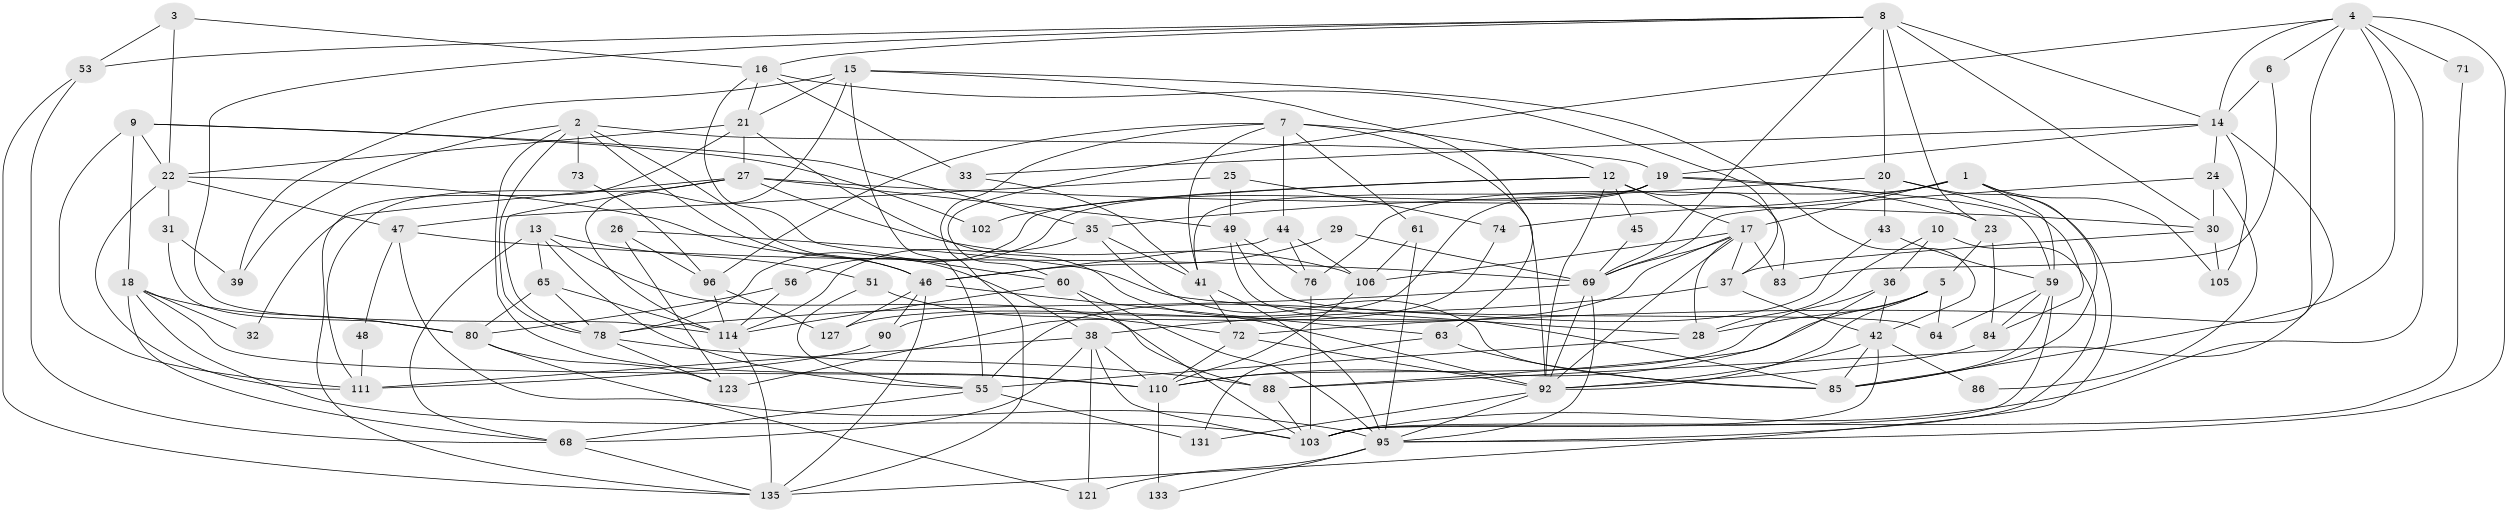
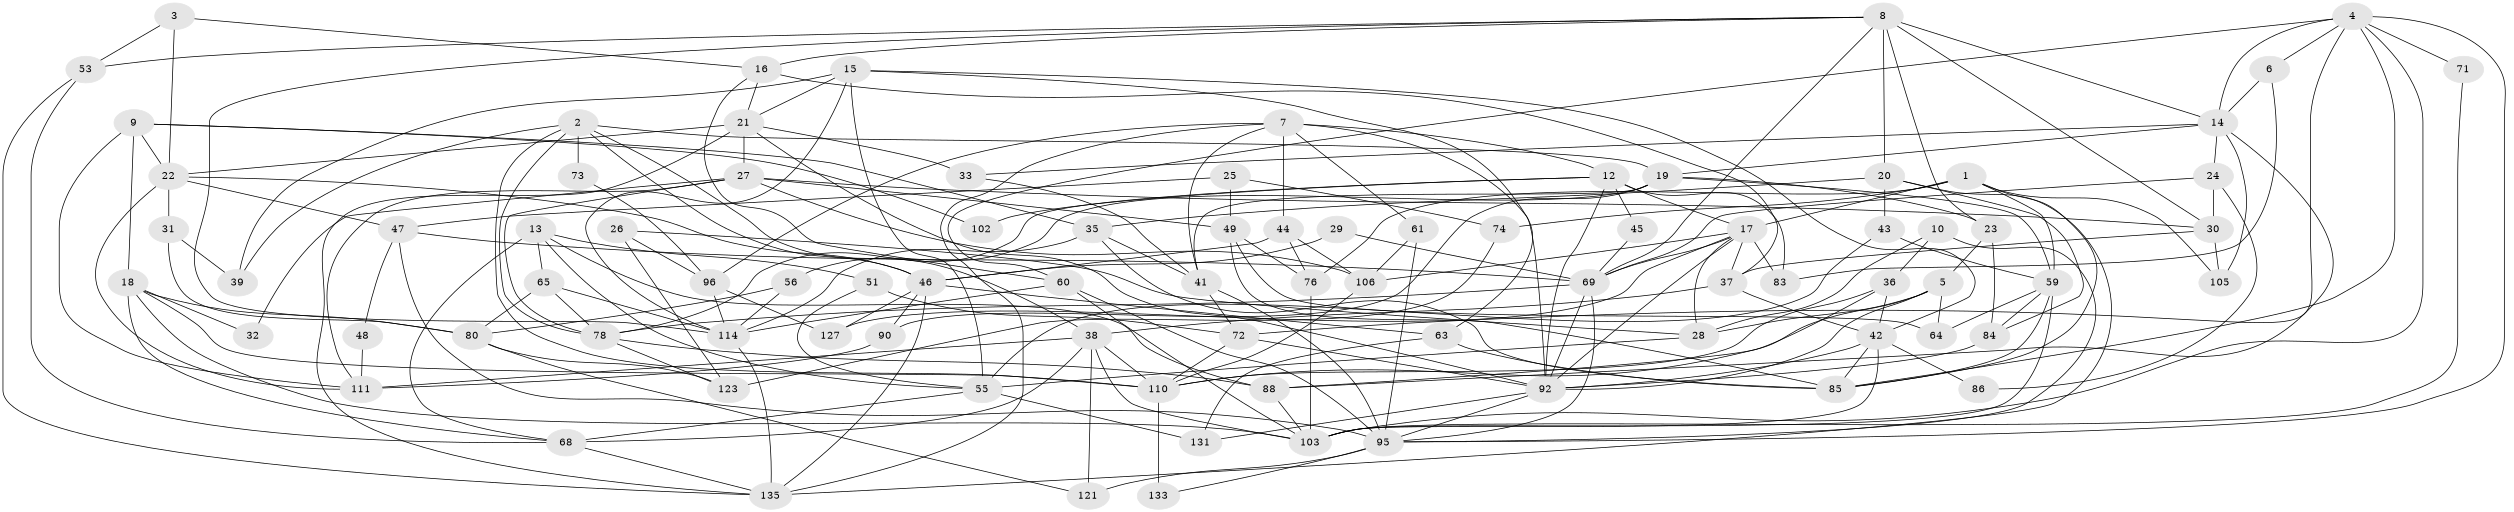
edge "16" -- "33": now "21" -- "33"
